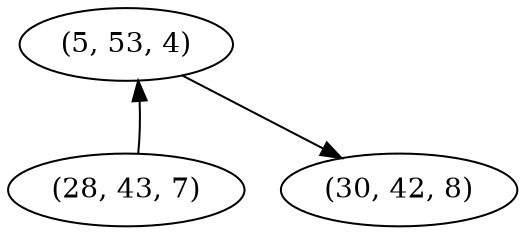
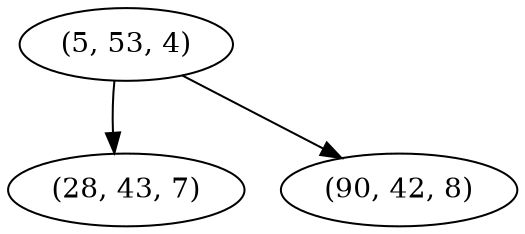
edge "(28, 43, 7)" -> "(5, 53, 4)": reversed
node "(30, 42, 8)": label "(30, 42, 8)" -> "(90, 42, 8)"
